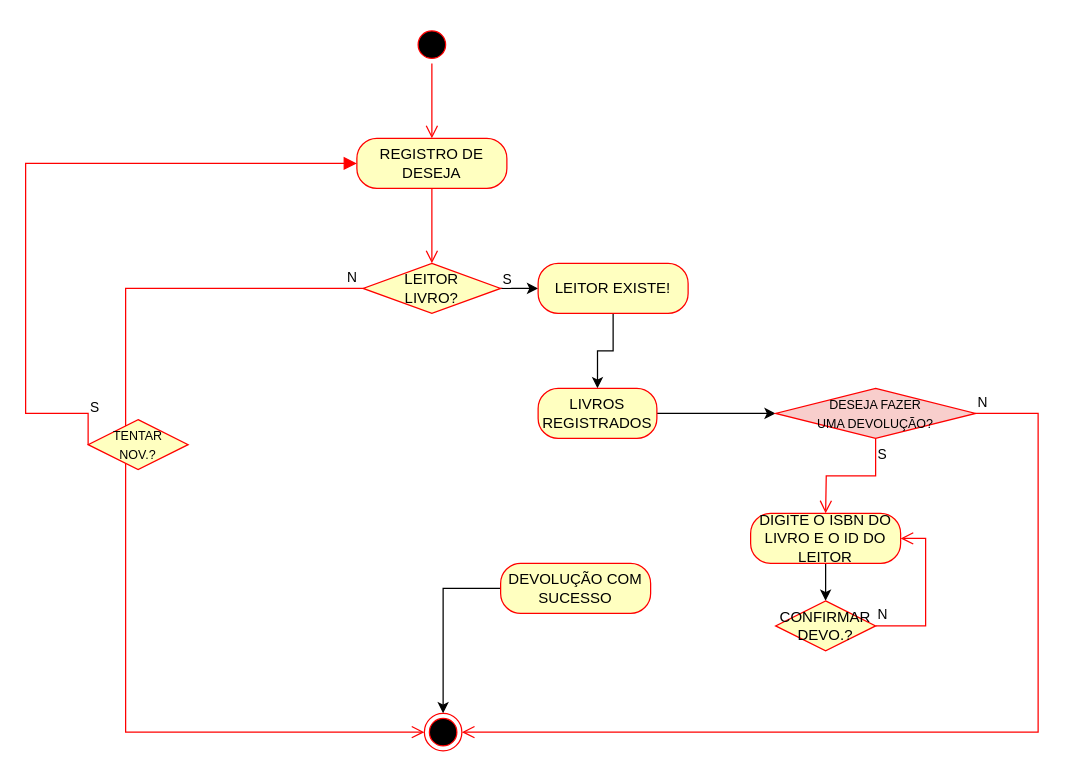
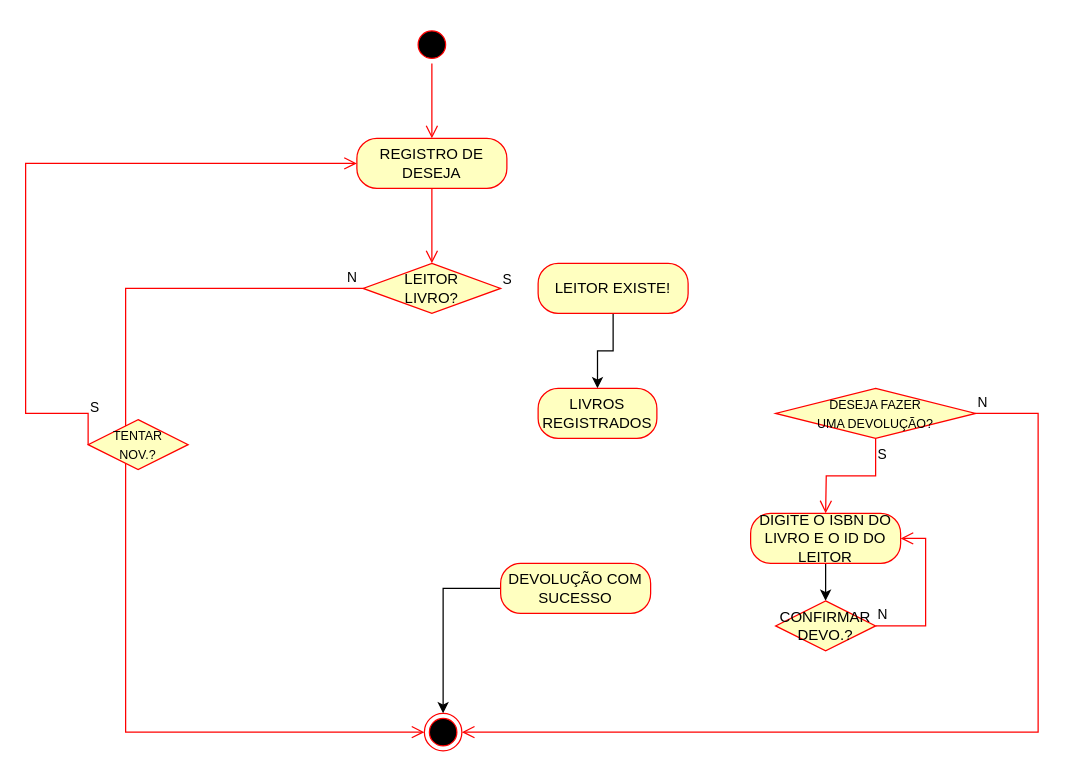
edge "TENTAR NOV.?" -> "REGISTRO DE DESEJA": arrowhead block -> open
edge "LEITOR LIVRO?" -> "LEITOR EXISTE!": removed
edge "LIVROS REGISTRADOS" -> "DESEJA FAZER UMA DEVOLUÇÃO?": removed
node "DESEJA FAZER UMA DEVOLUÇÃO?": fillcolor #f8cecc -> #ffffc0
